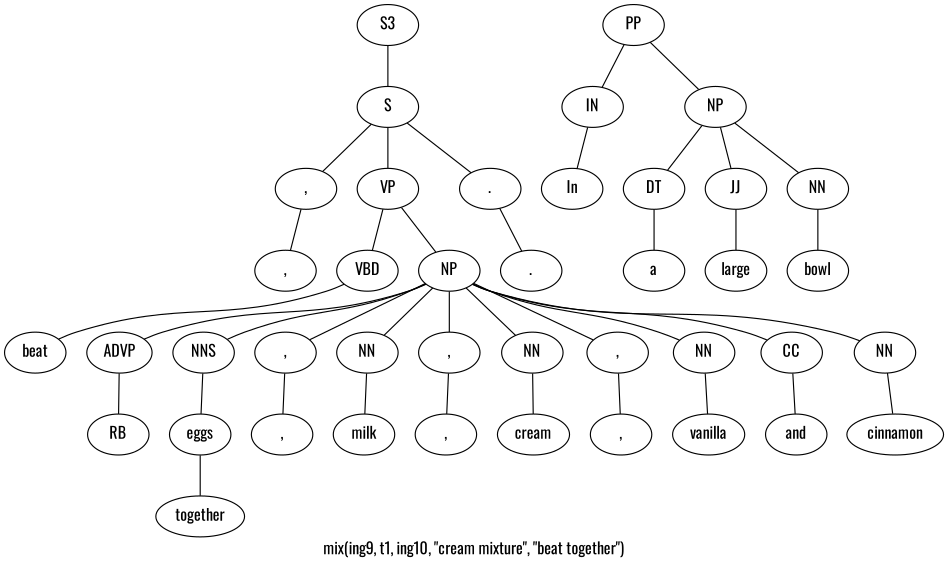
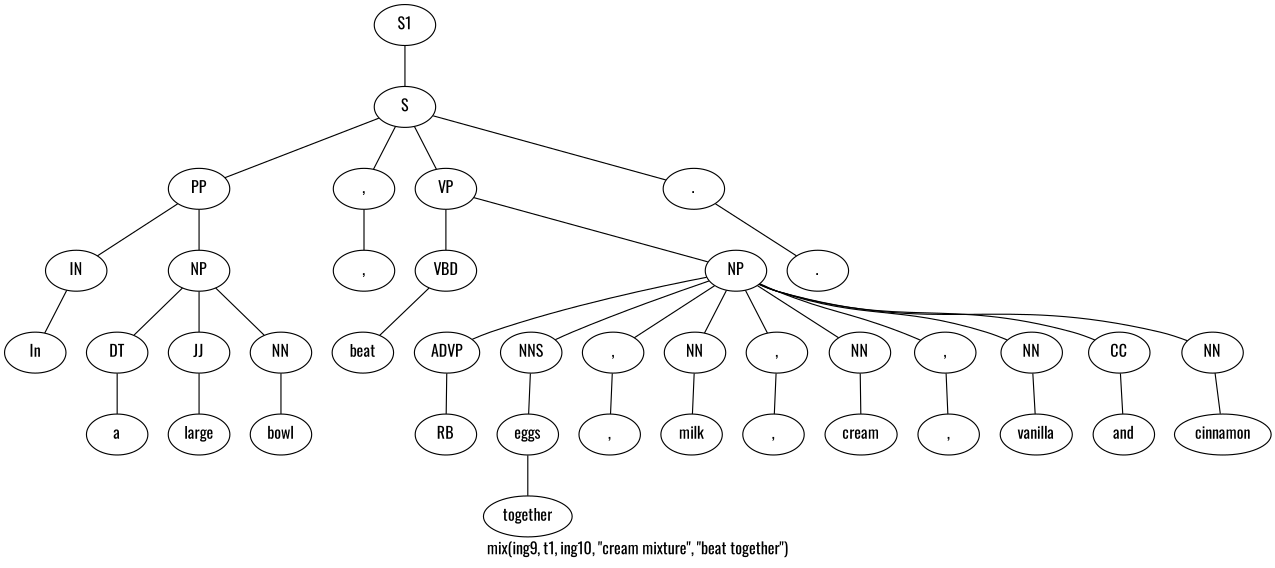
node "S3": label "S3" -> "S1"
edge "S" -- "PP": added
